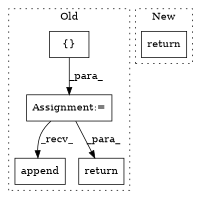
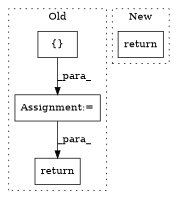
node "append": removed
